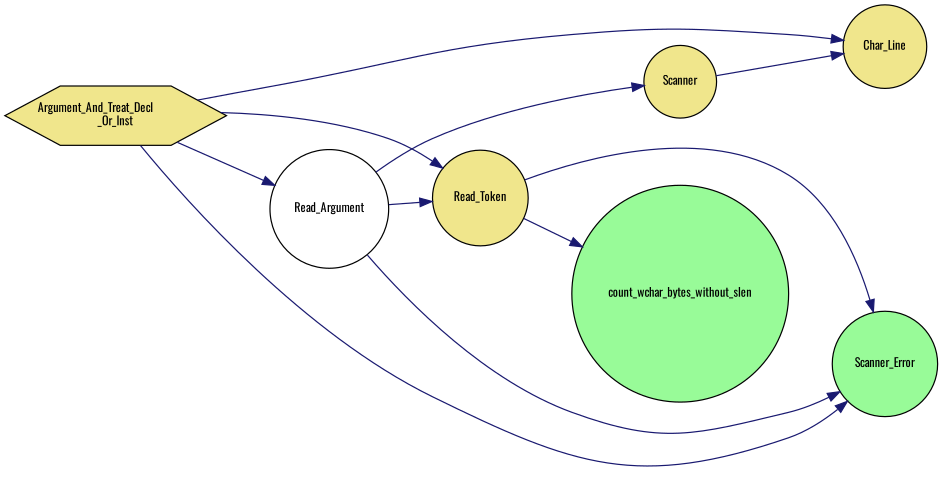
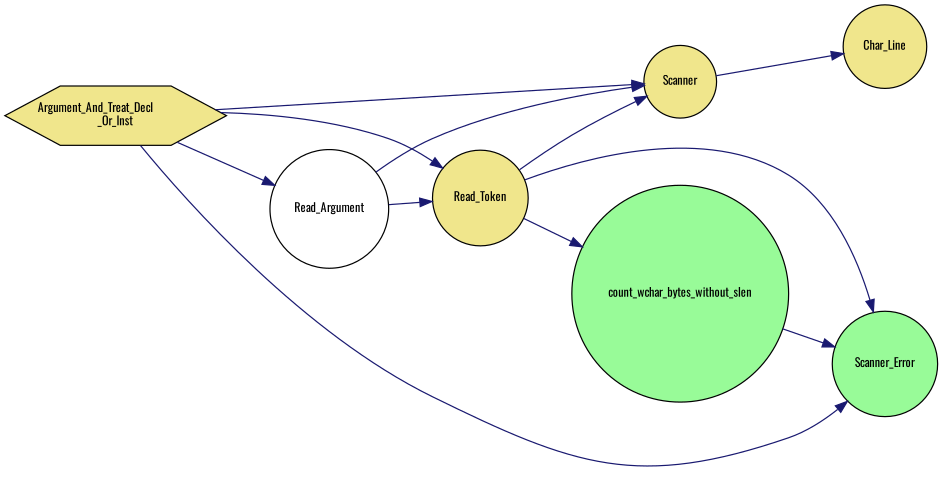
edge "Argument_And_Treat_Decl _Or_Inst" -> "Char_Line": now "Argument_And_Treat_Decl _Or_Inst" -> "Scanner"
edge "Read_Token" -> "Scanner": added
edge "Read_Argument" -> "Scanner_Error": now "count_wchar_bytes_without_slen" -> "Scanner_Error"
